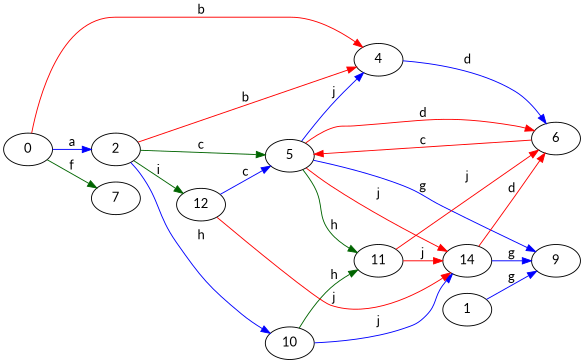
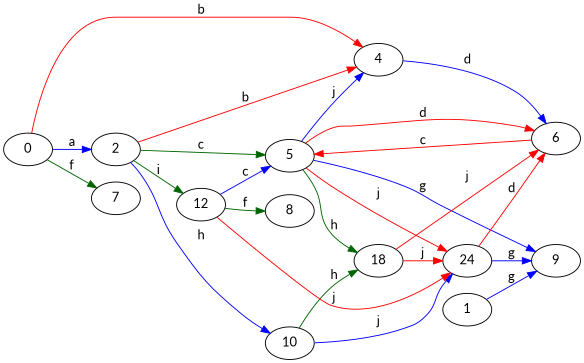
node "8": added
node "11": label "11" -> "18"
node "14": label "14" -> "24"
